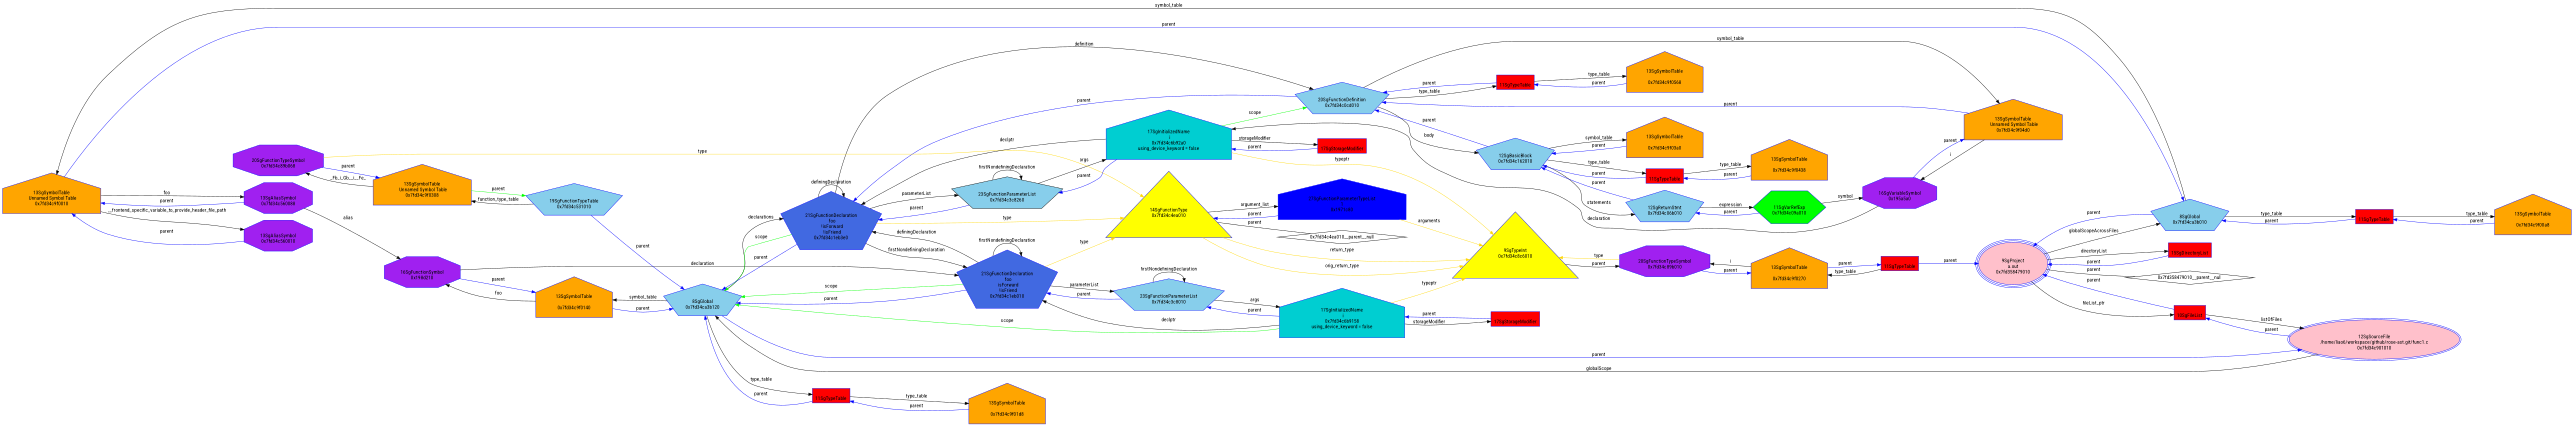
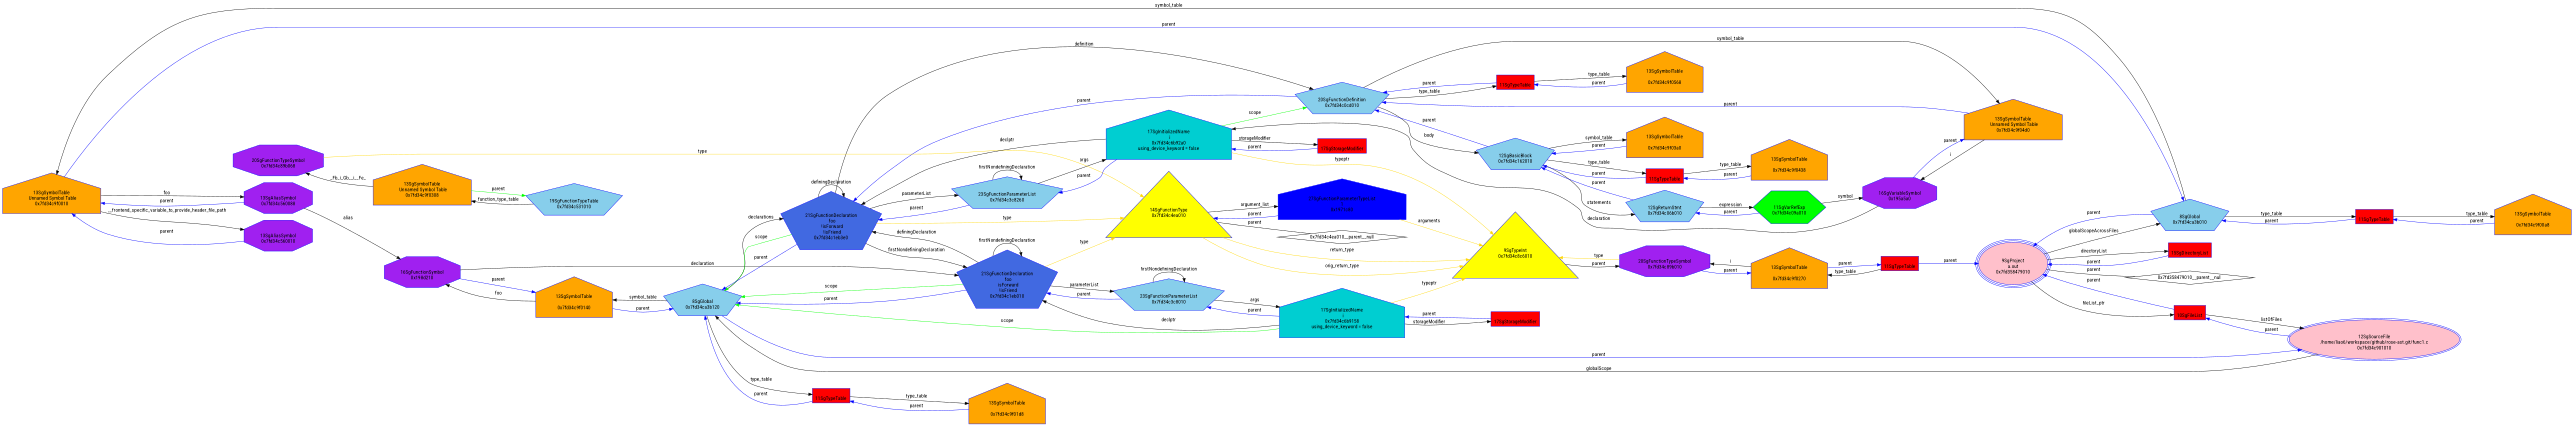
edge "20SgFunctionTypeSymbol 0x7fd34c89b068" -> "13SgSymbolTable Unnamed Symbol Table 0x7fd34c9f0308": removed, label "parent"
node "23SgFunctionParameterList 0x7fd34c3c8260": color black -> blue
edge "19SgFunctionTypeTable 0x7fd34c531010" -> "8SgGlobal 0x7fd34ca3b120": removed, label "parent"
